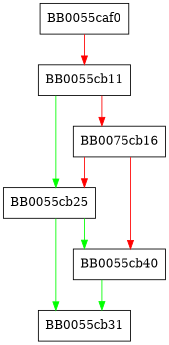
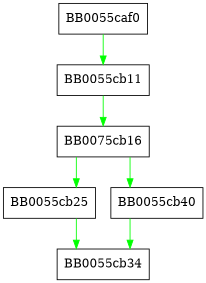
edge "BB0055caf0" -> "BB0055cb11": color red -> green
edge "BB0055cb11" -> "BB0075cb16": color red -> green
edge "BB0055cb11" -> "BB0055cb25": removed
edge "BB0075cb16" -> "BB0055cb25": color red -> green
edge "BB0075cb16" -> "BB0055cb40": color red -> green
edge "BB0055cb25" -> "BB0055cb40": removed
node "BB0055cb31": label "BB0055cb31" -> "BB0055cb34"
